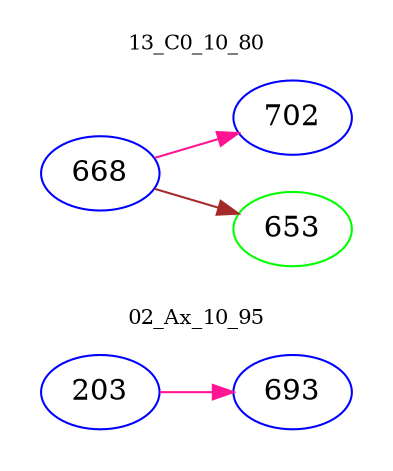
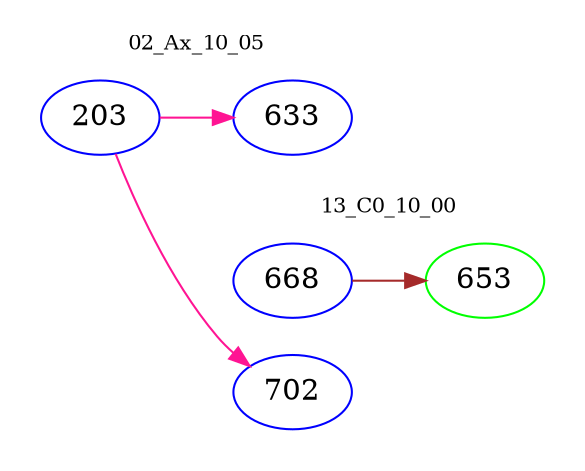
cluster "13_C0_10_80": label "13_C0_10_80" -> "13_C0_10_00"
edge "668" -> "702": now "203" -> "702"
cluster "02_Ax_10_95": label "02_Ax_10_95" -> "02_Ax_10_05"
node "693": label "693" -> "633"
